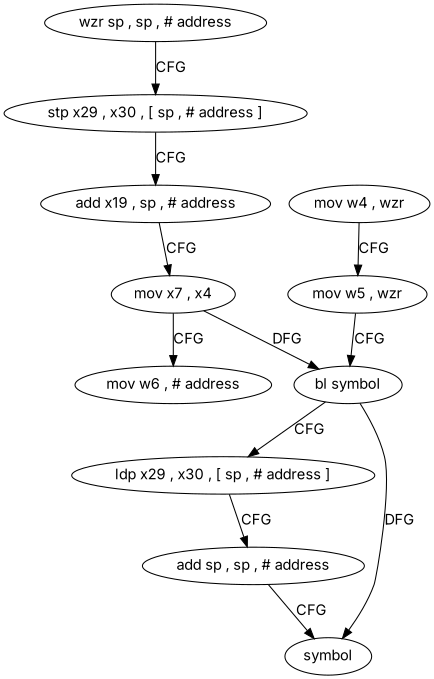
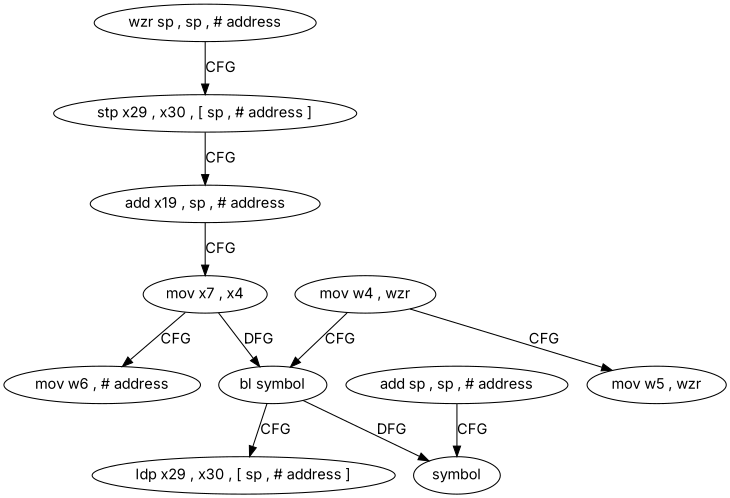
edge "mov w5 , wzr" -> "bl symbol": now "mov w4 , wzr" -> "bl symbol"
edge "ldp x29 , x30 , [ sp , # address ]" -> "add sp , sp , # address": removed, label "CFG"
